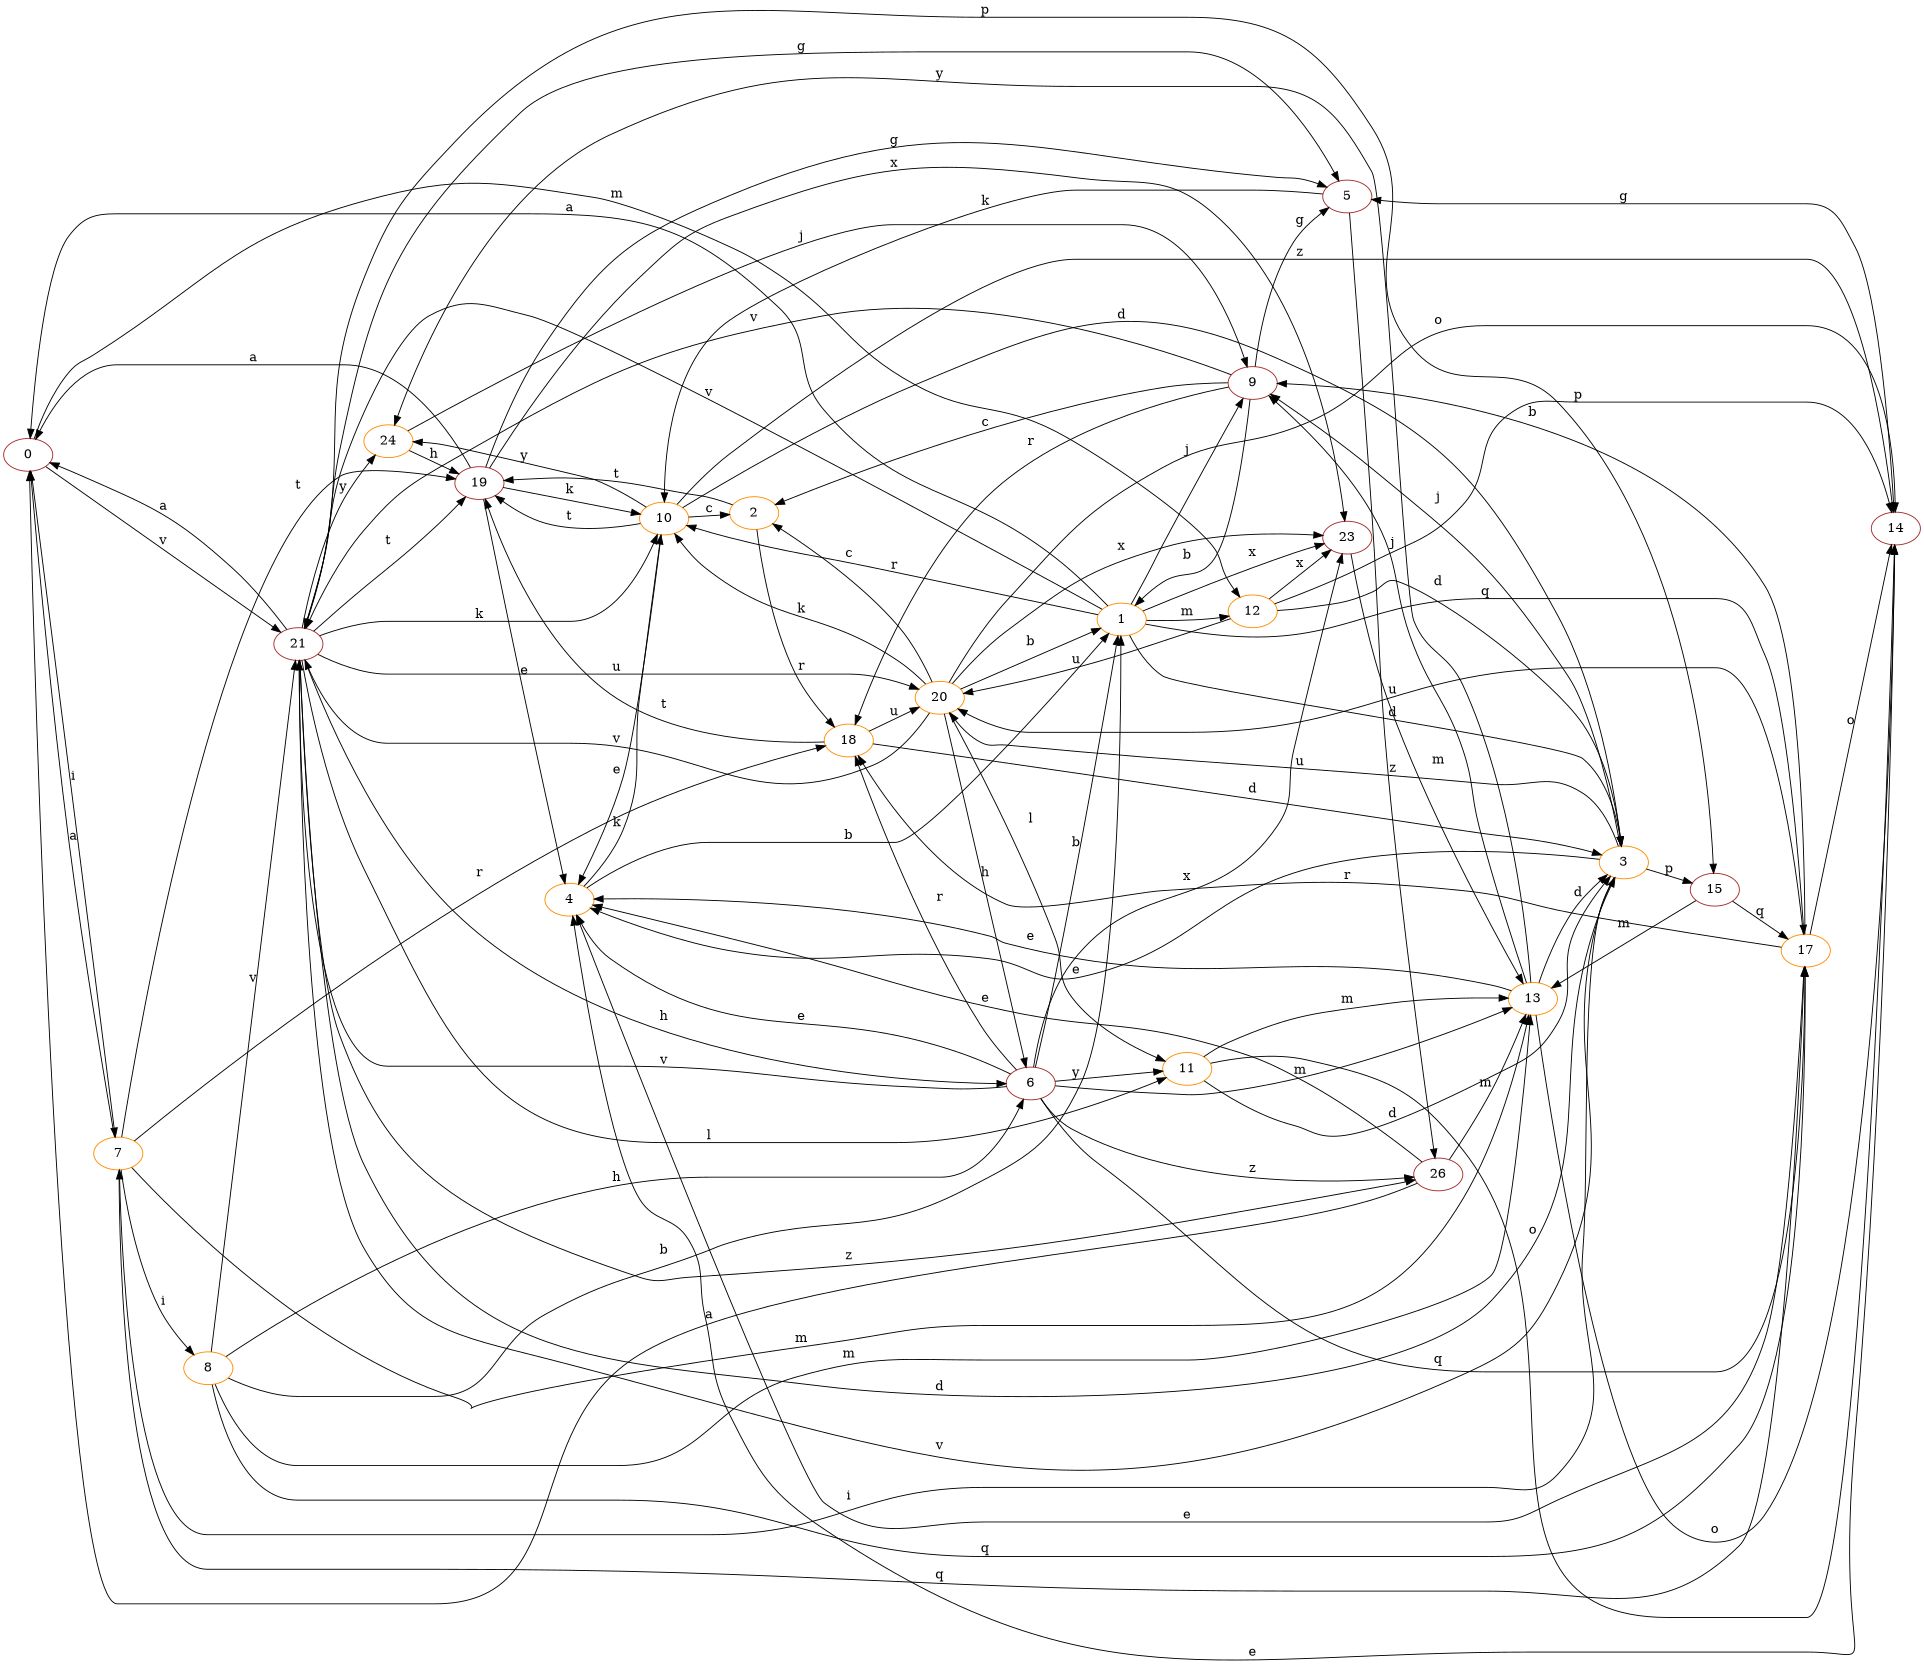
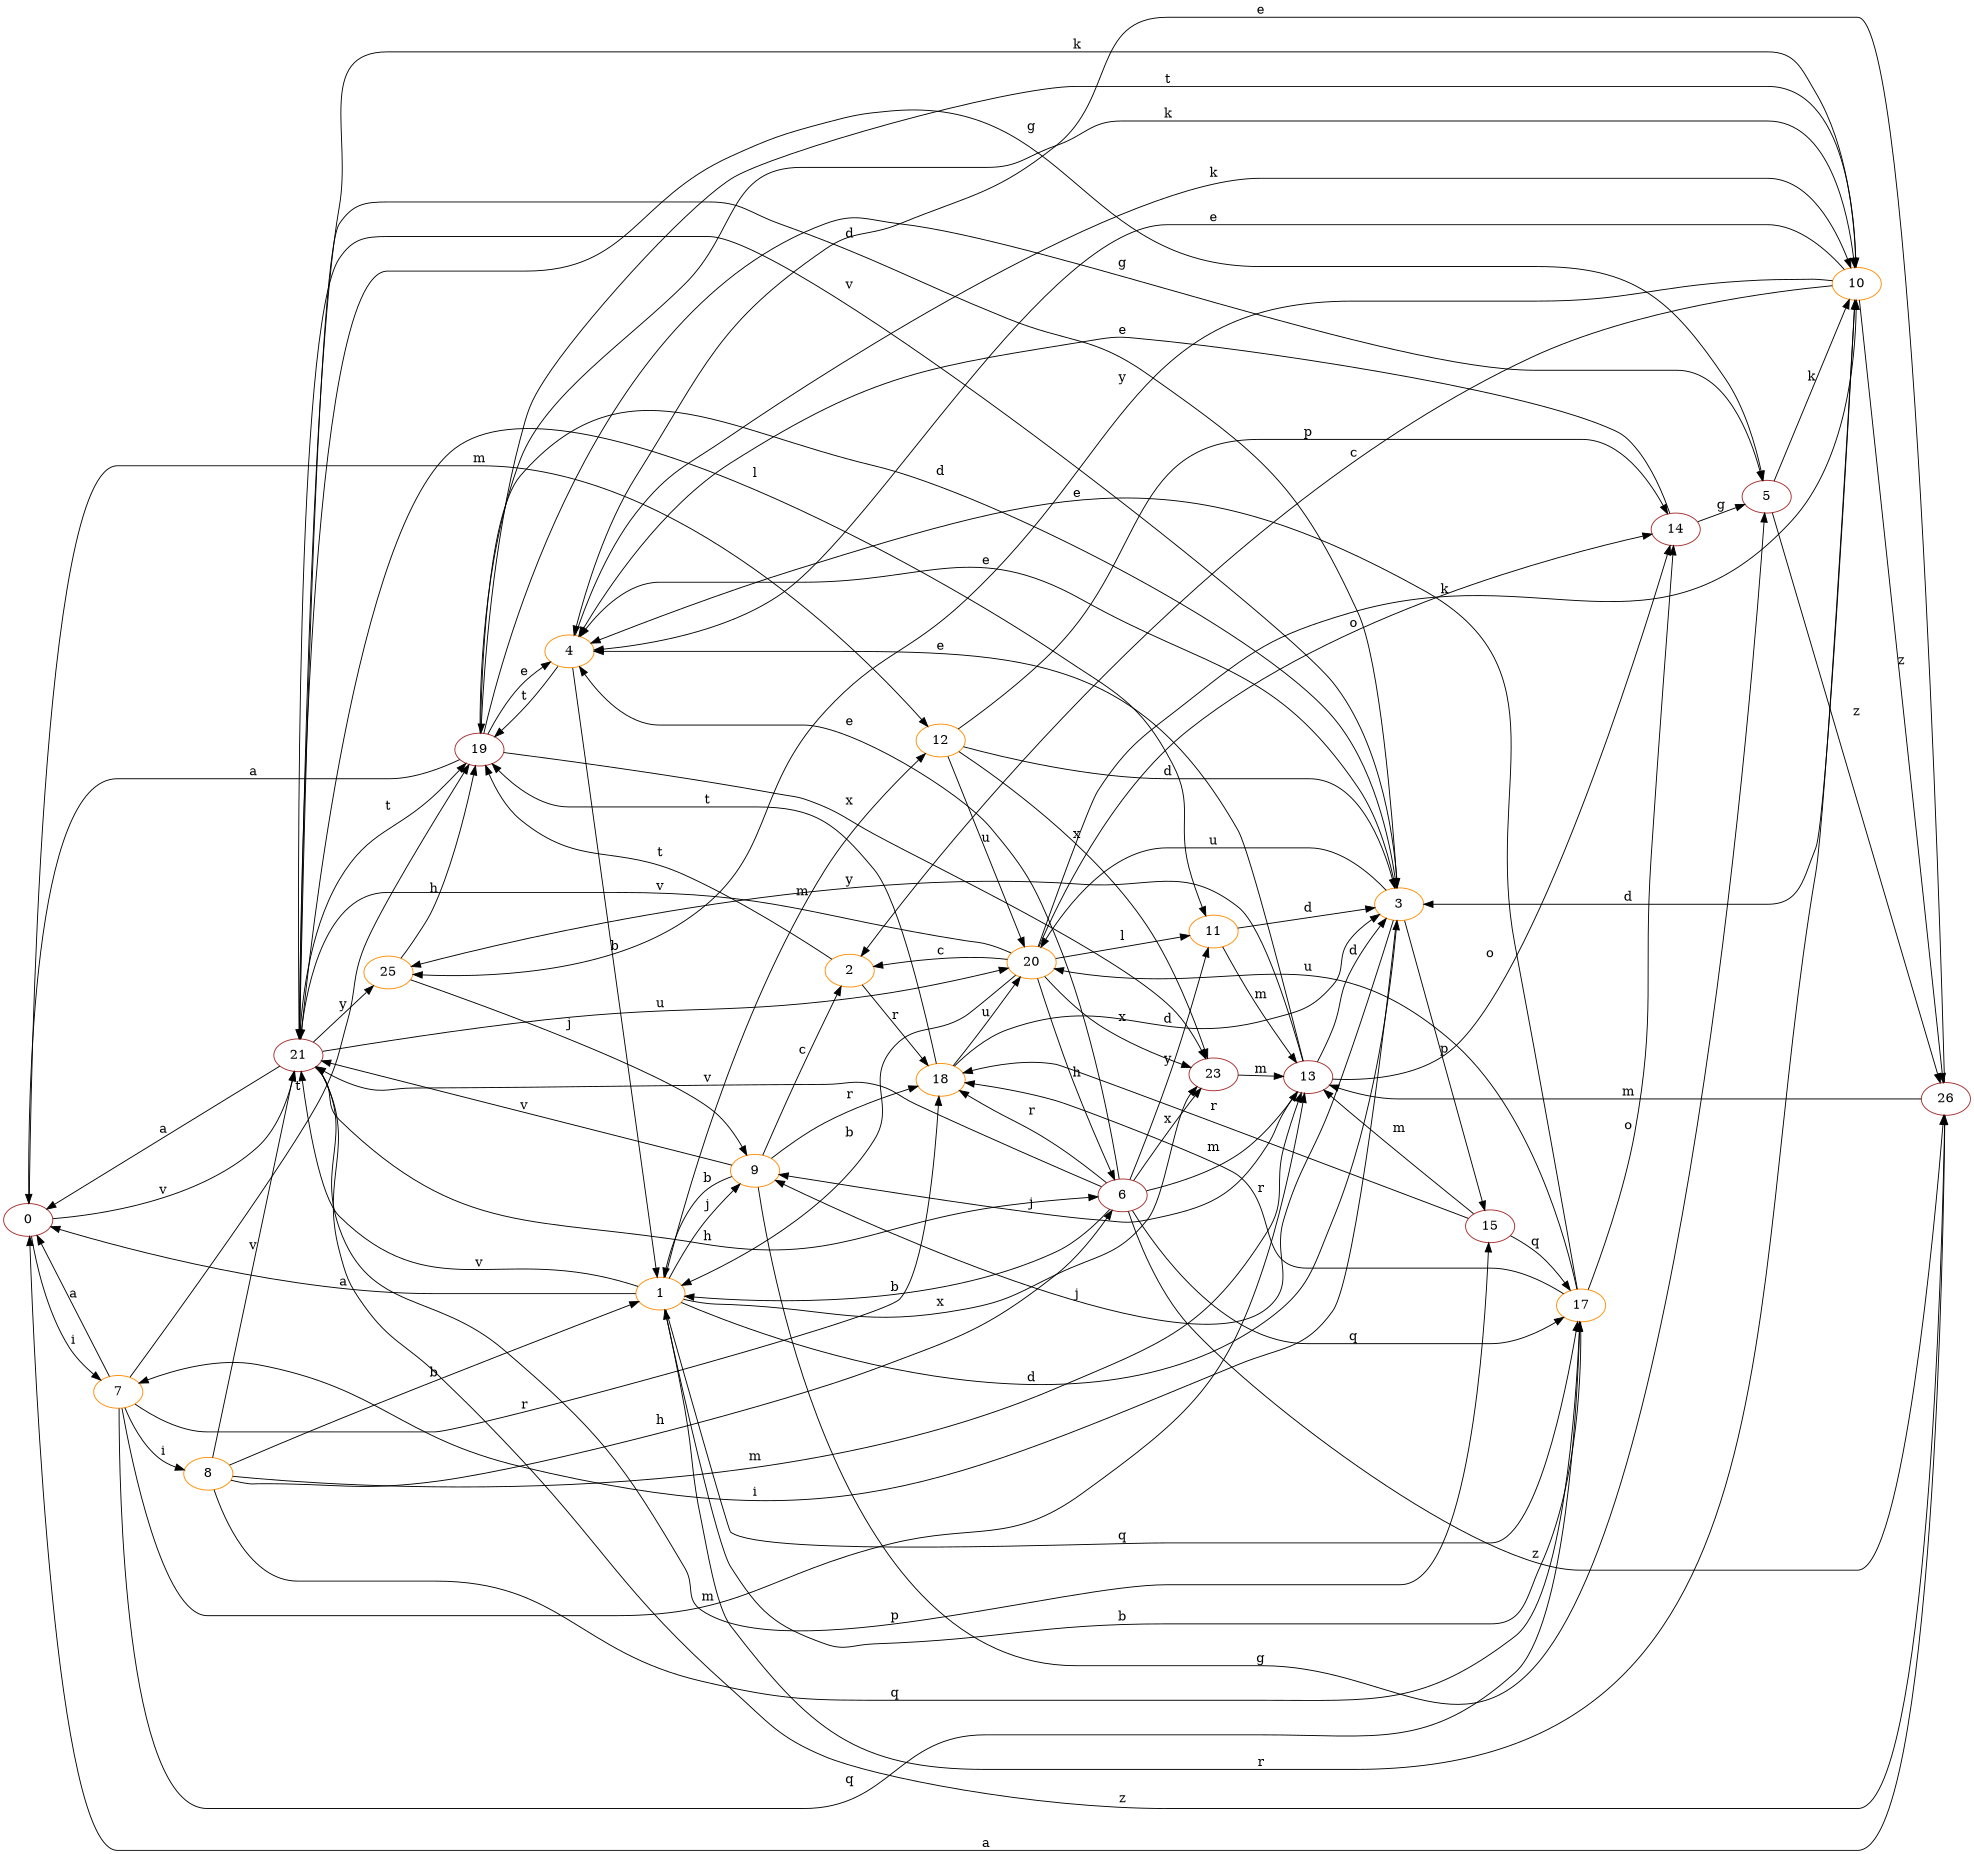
edge "10" -> "14": now "10" -> "26"
node "9": color brown -> darkorange
node "24": label "24" -> "25"
edge "19" -> "3": added, label "d"
edge "17" -> "9": now "17" -> "1"
edge "4" -> "19": added, label "t"
node "13": color darkorange -> brown
edge "15" -> "18": added, label "r"
edge "11" -> "14": removed, label "o"
